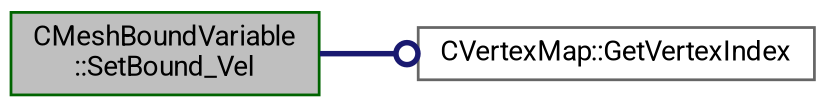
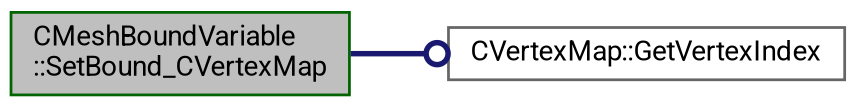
node "CMeshBoundVariable ::SetBound_Vel": label "CMeshBoundVariable ::SetBound_Vel" -> "CMeshBoundVariable ::SetBound_CVertexMap"
